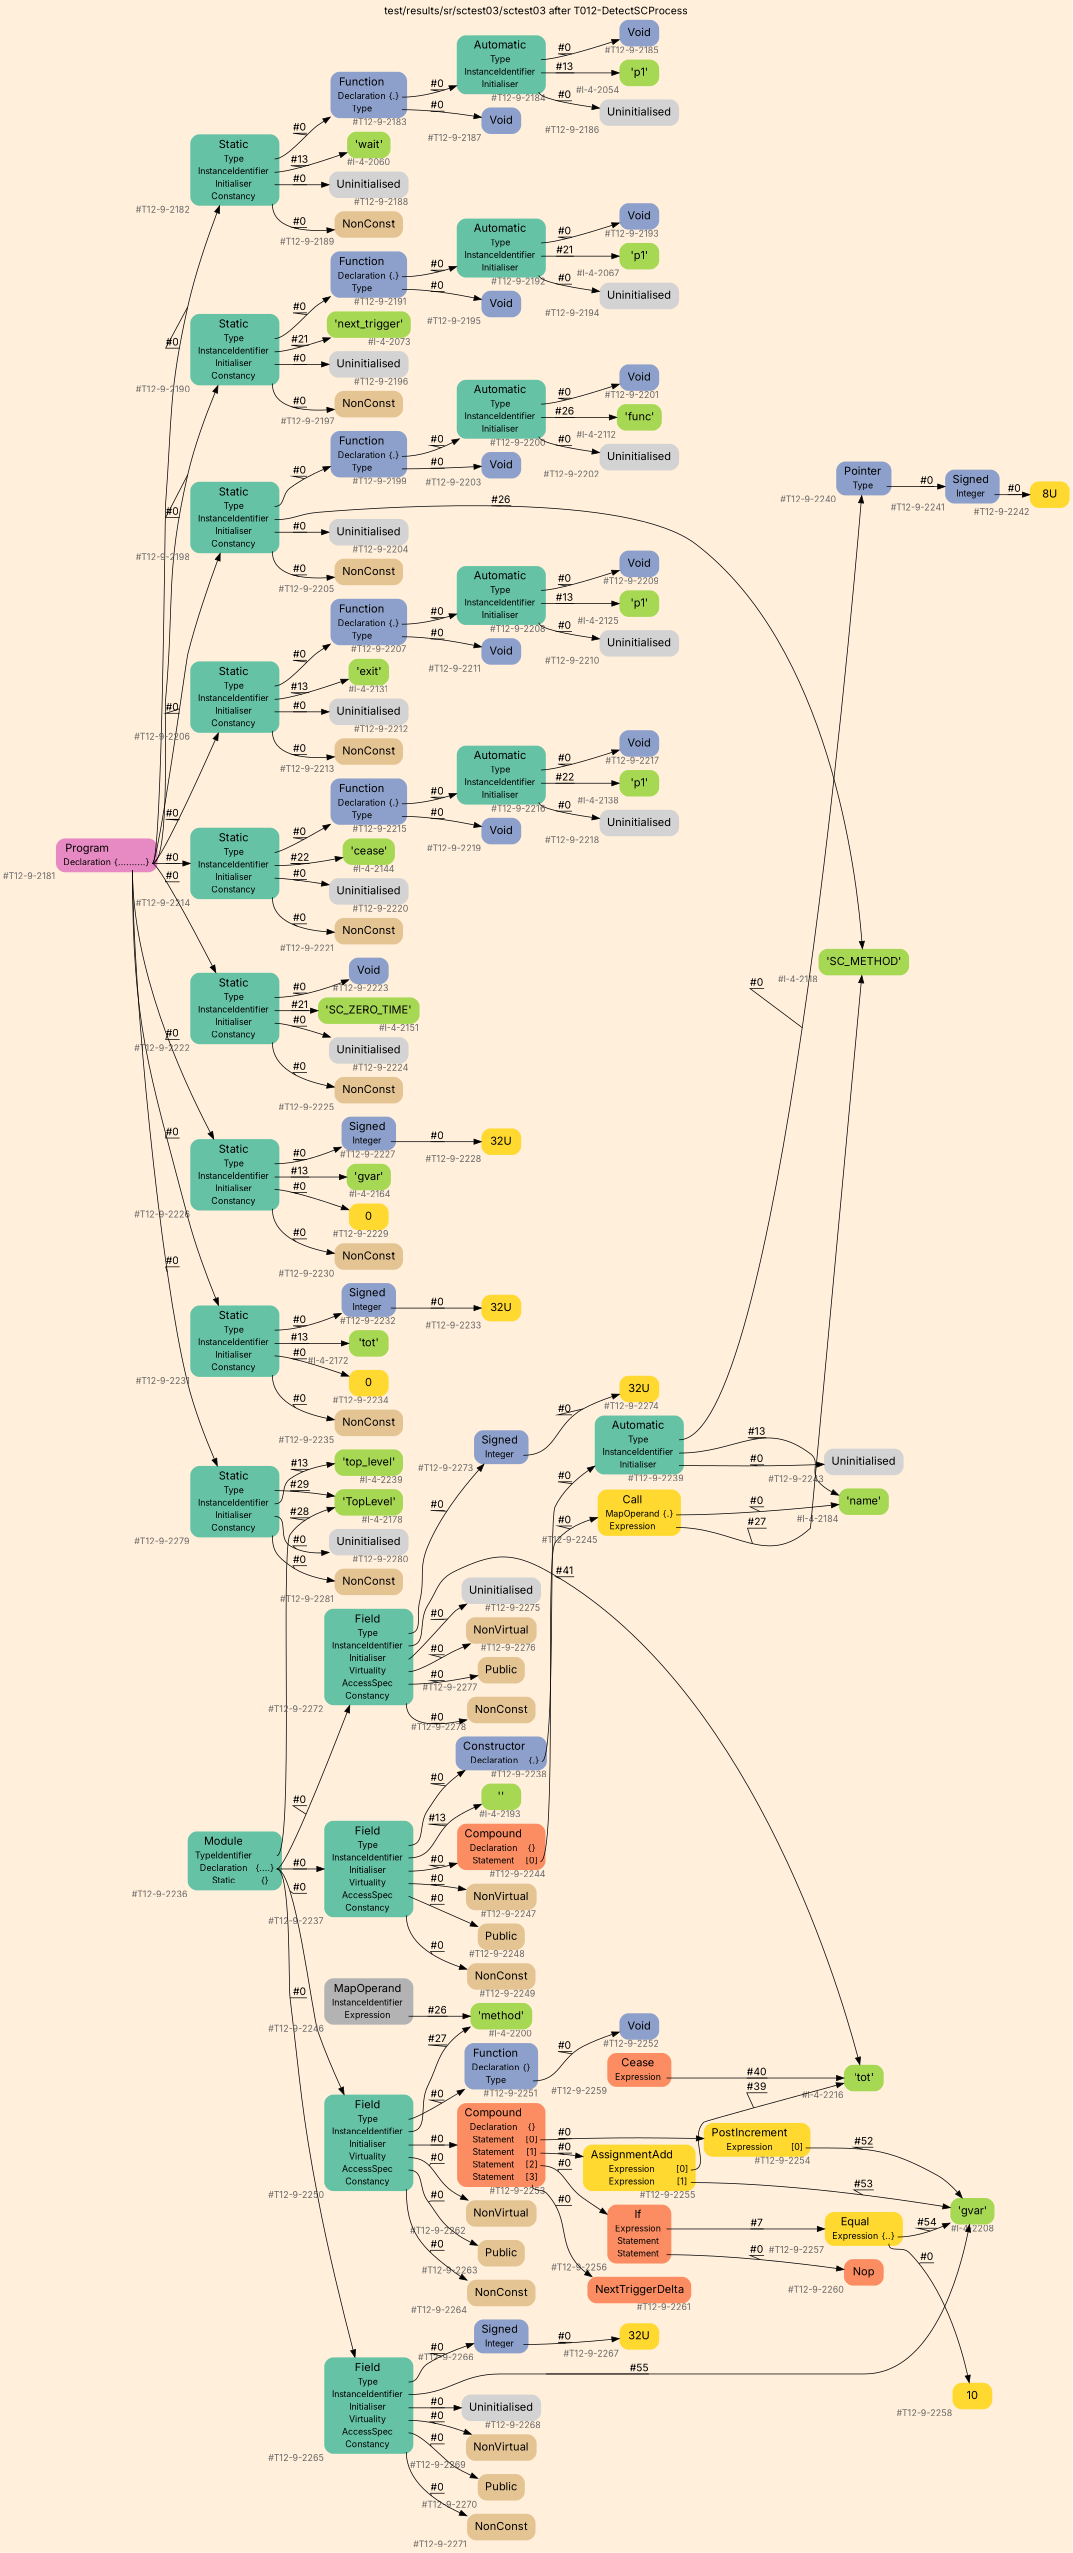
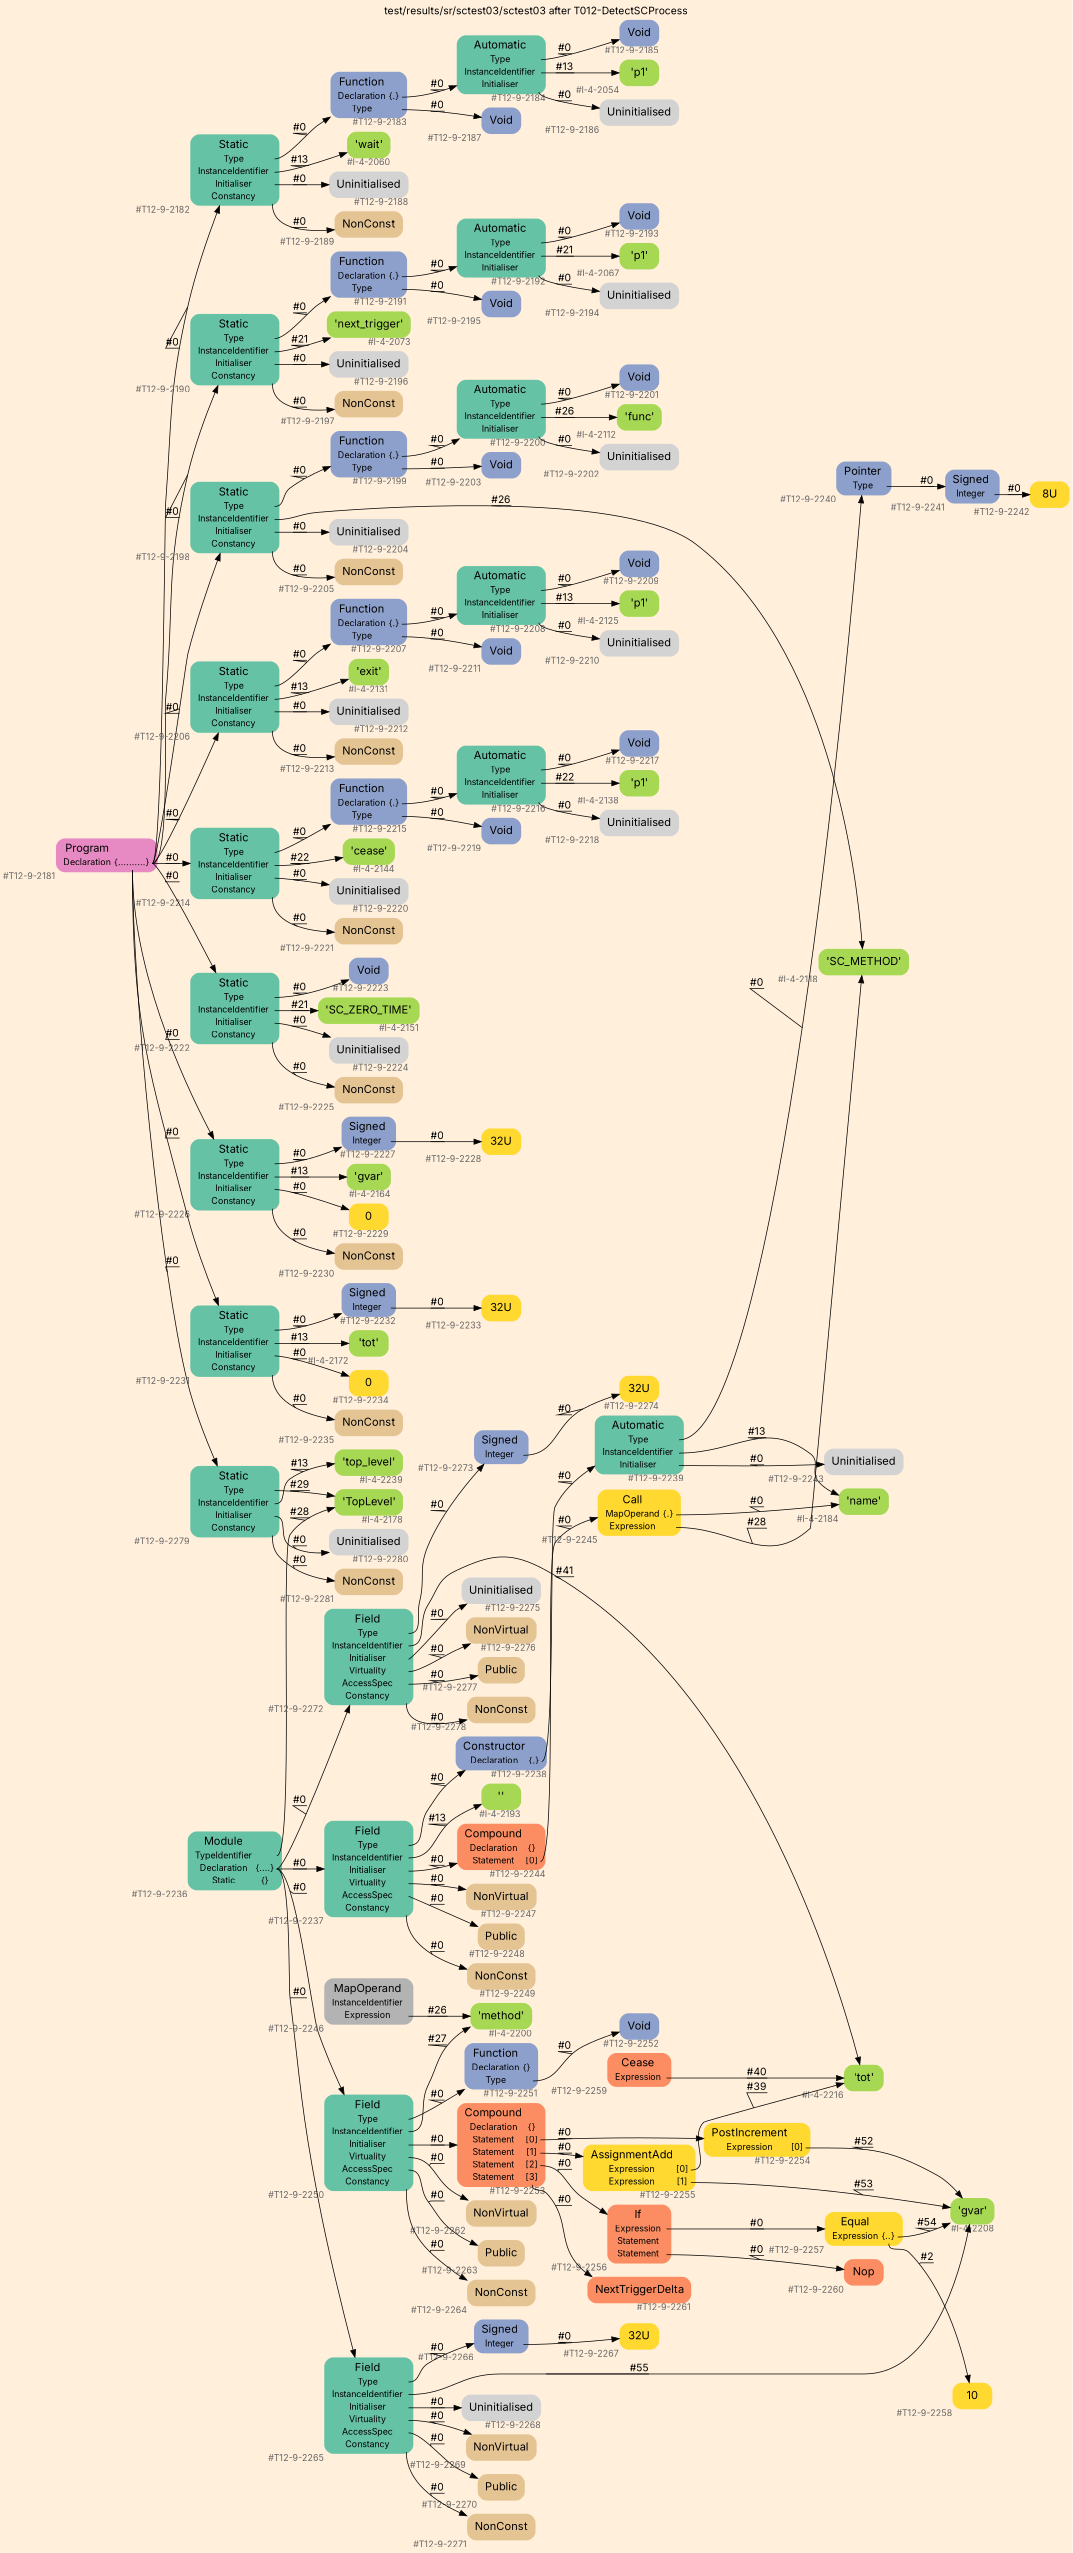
edge "Call" -> "'SC_METHOD'": label "#27" -> "#28"
edge "If" -> "Equal": label "#7" -> "#0"
edge "Equal" -> "10": label "#0" -> "#2"
